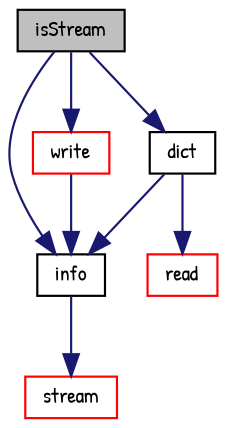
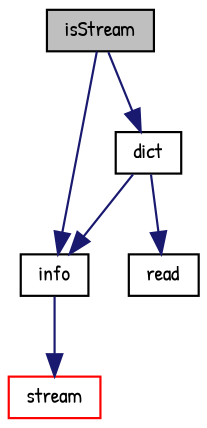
node "write": removed
node "read": color red -> black
